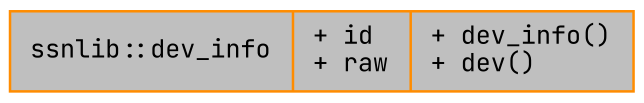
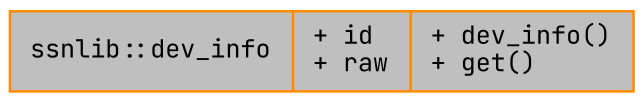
node "ssnlib::dev_info": text "+ dev()" -> "+ get()"
